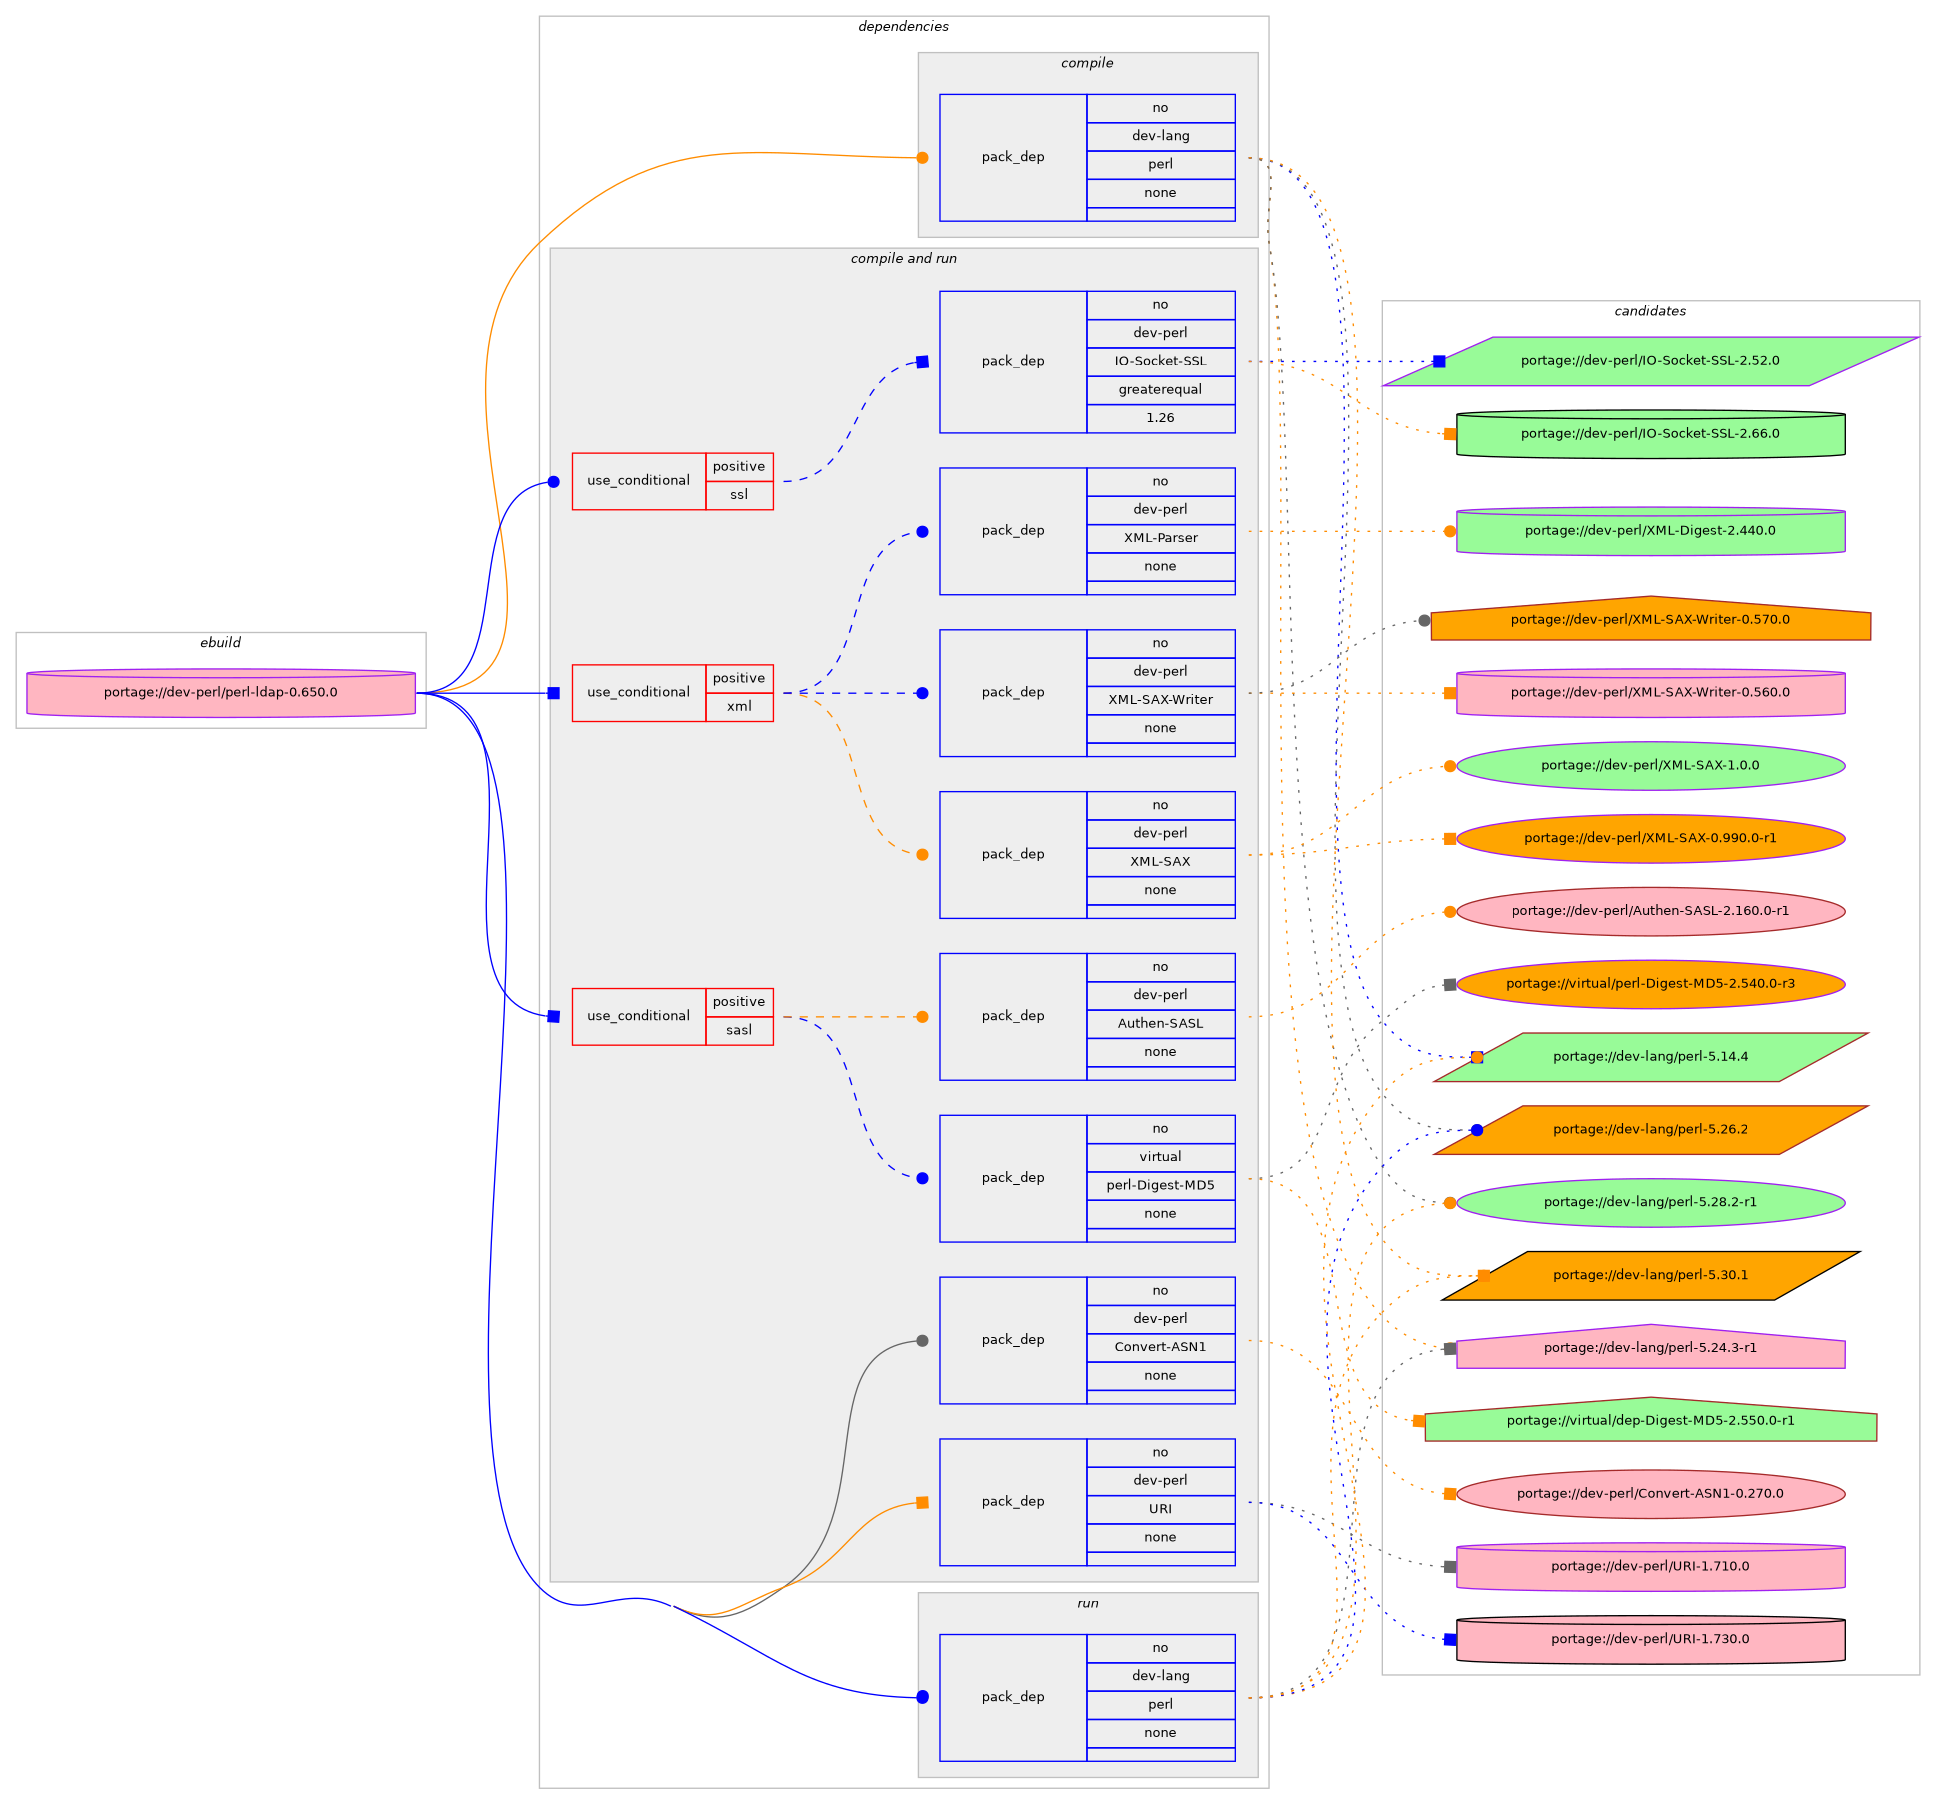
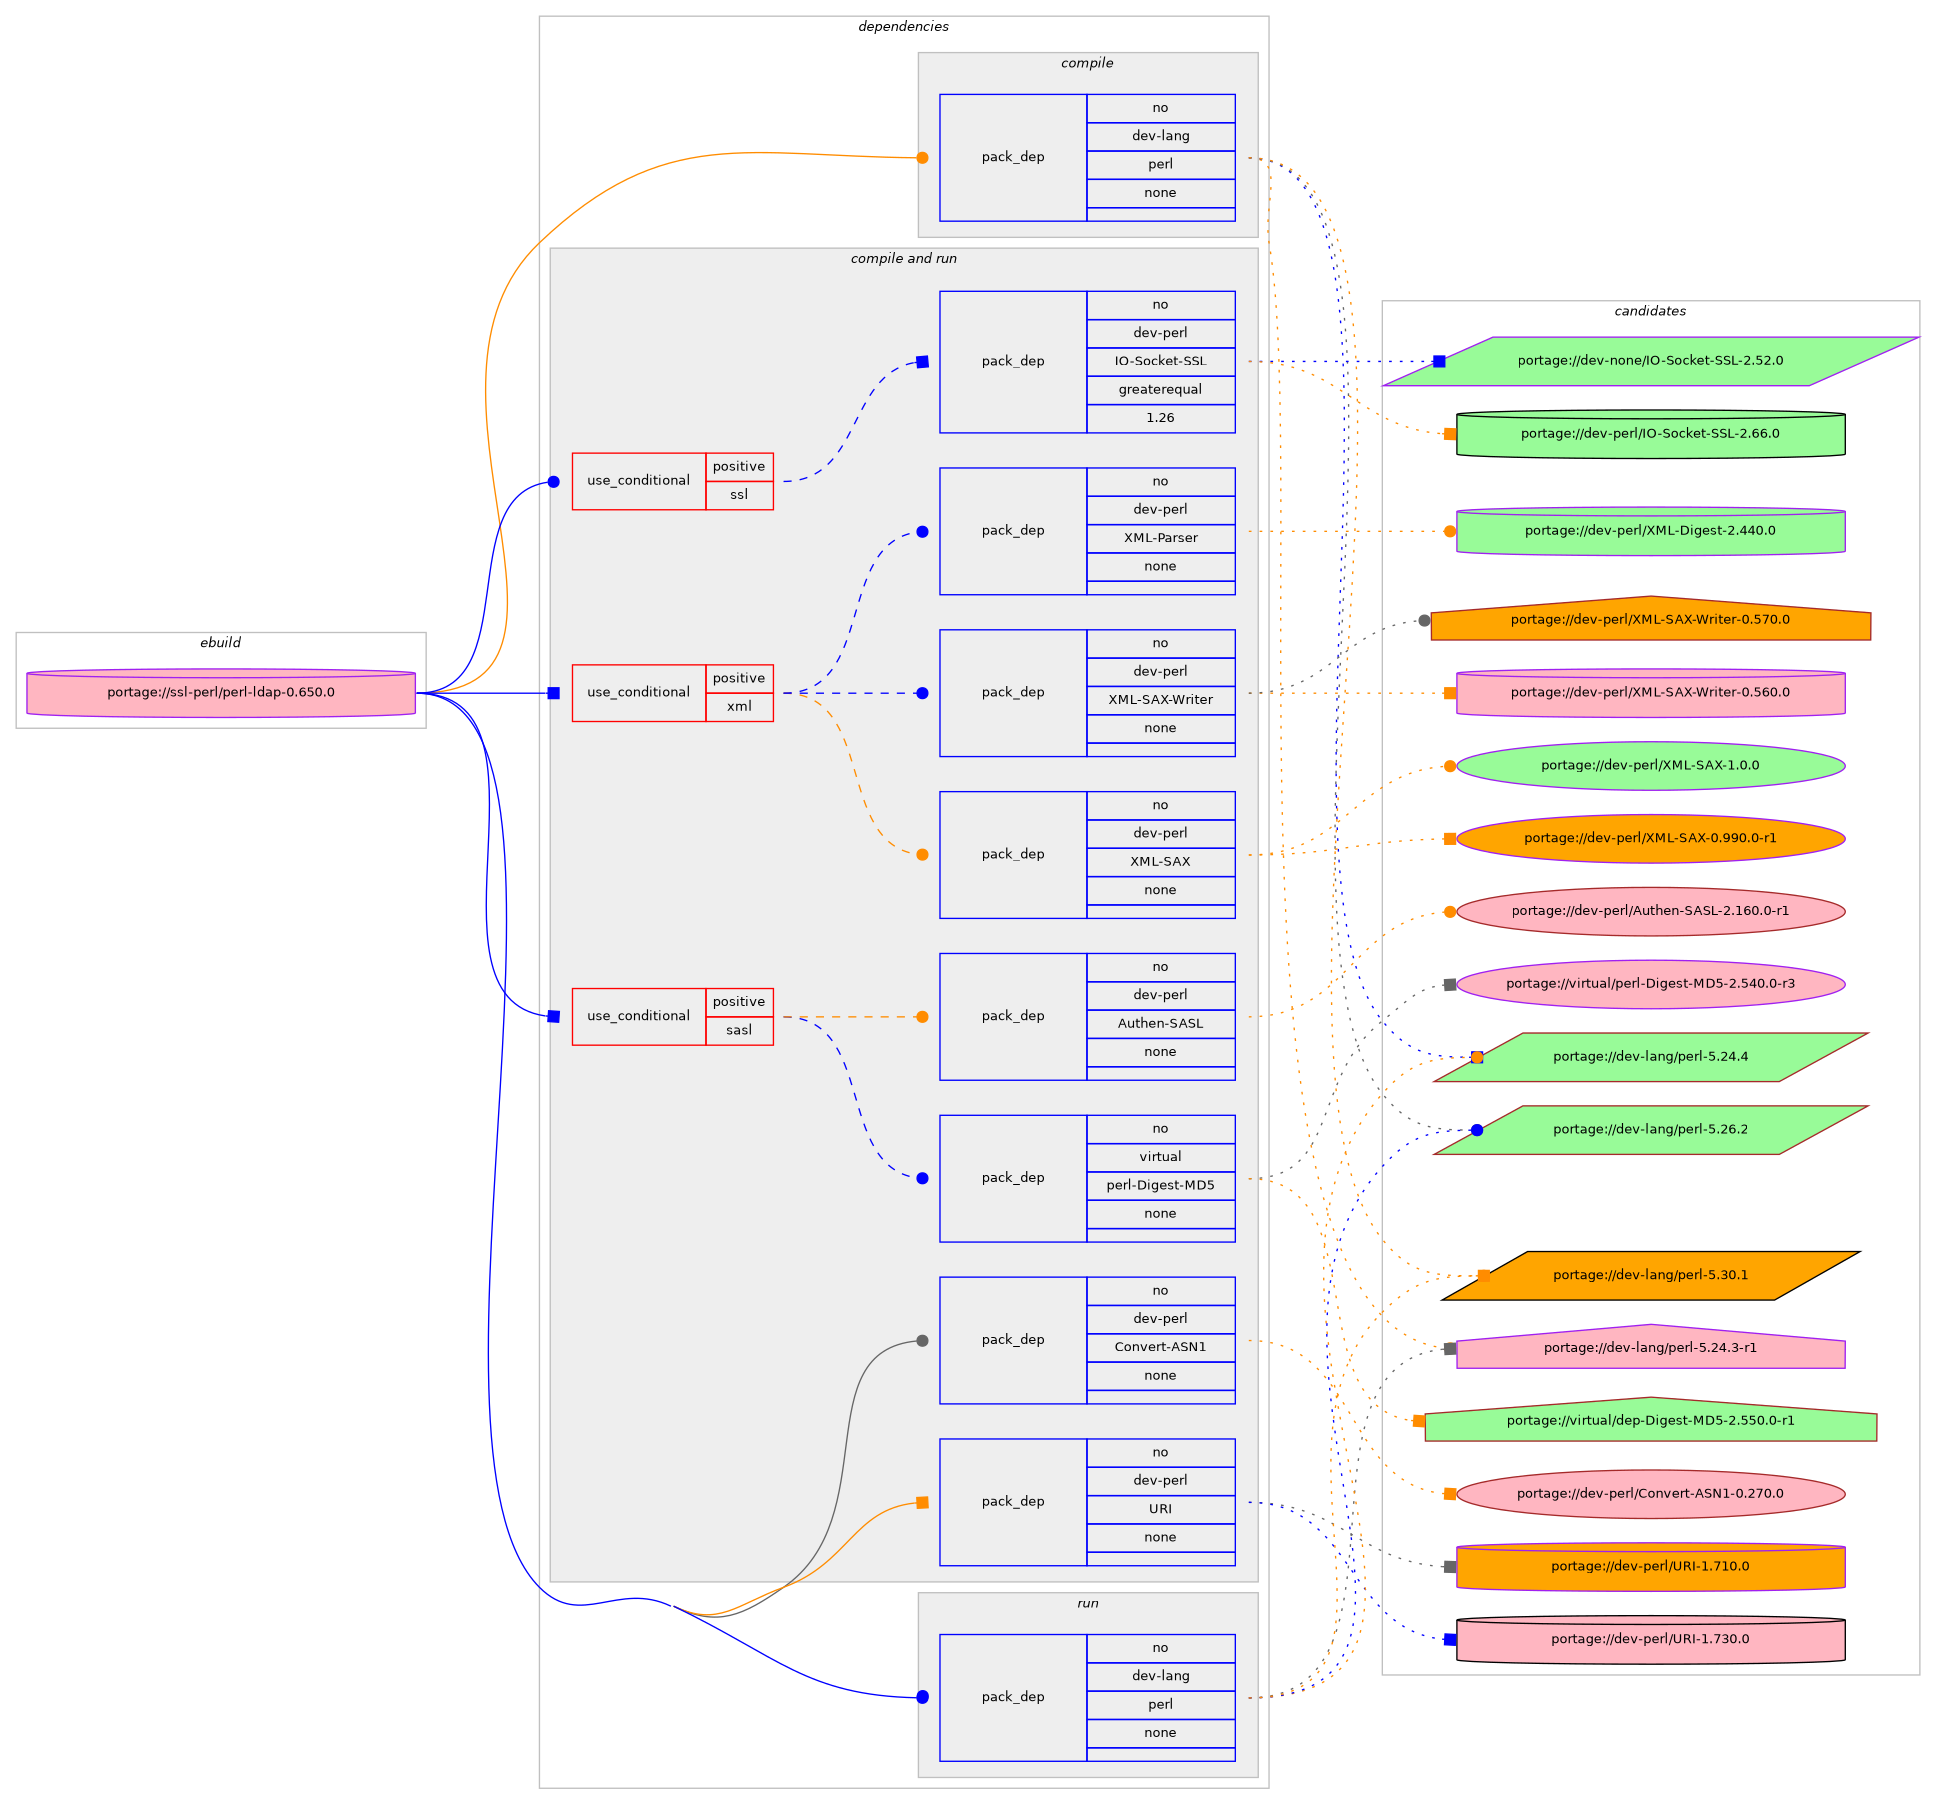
node "portage://dev-perl/IO-Socket-SSL-2.52.0": label "portage://dev-perl/IO-Socket-SSL-2.52.0" -> "portage://dev-none/IO-Socket-SSL-2.52.0"
node "portage://dev-perl/perl-ldap-0.650.0": label "portage://dev-perl/perl-ldap-0.650.0" -> "portage://ssl-perl/perl-ldap-0.650.0"
node "portage://virtual/perl-Digest-MD5-2.540.0-r3": fillcolor orange -> lightpink
node "portage://dev-lang/perl-5.14.4": label "portage://dev-lang/perl-5.14.4" -> "portage://dev-lang/perl-5.24.4"
node "portage://dev-lang/perl-5.26.2": fillcolor orange -> palegreen
node "portage://dev-lang/perl-5.28.2-r1": removed
node "portage://dev-perl/URI-1.710.0": fillcolor lightpink -> orange
